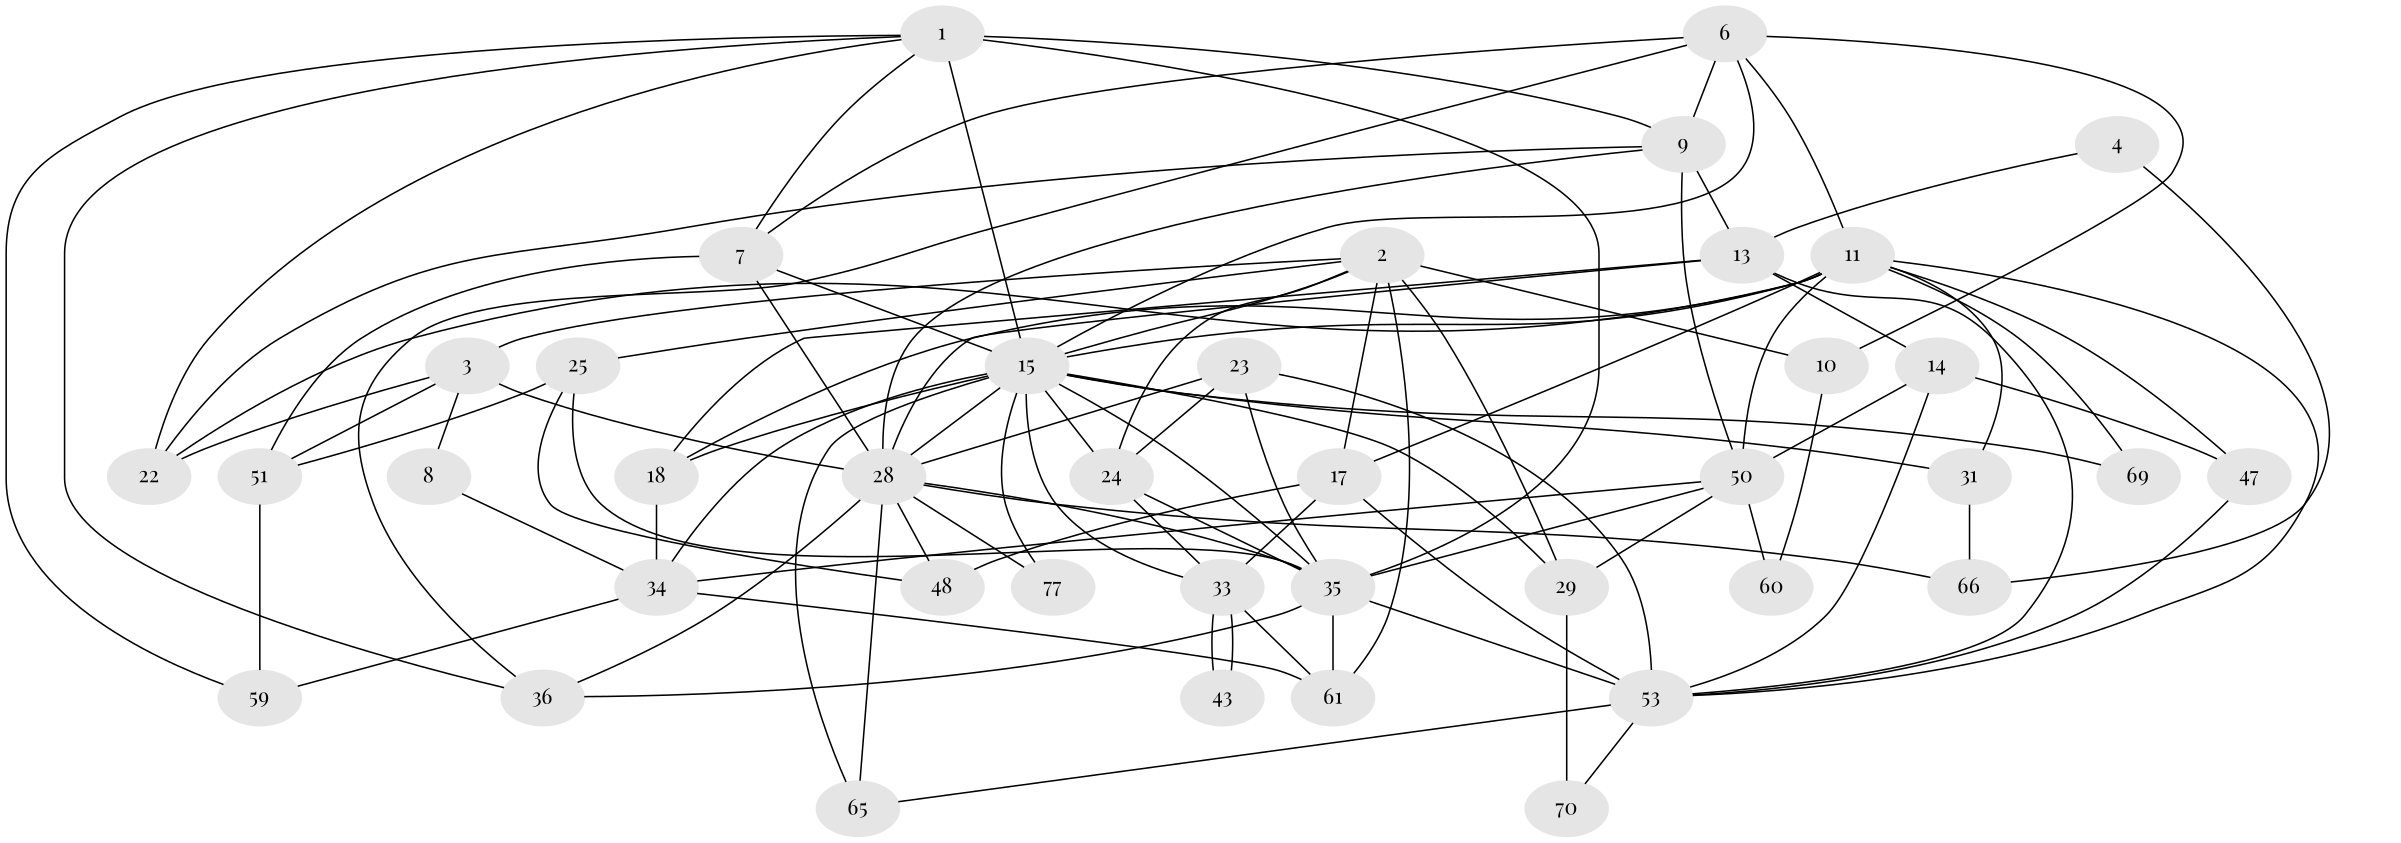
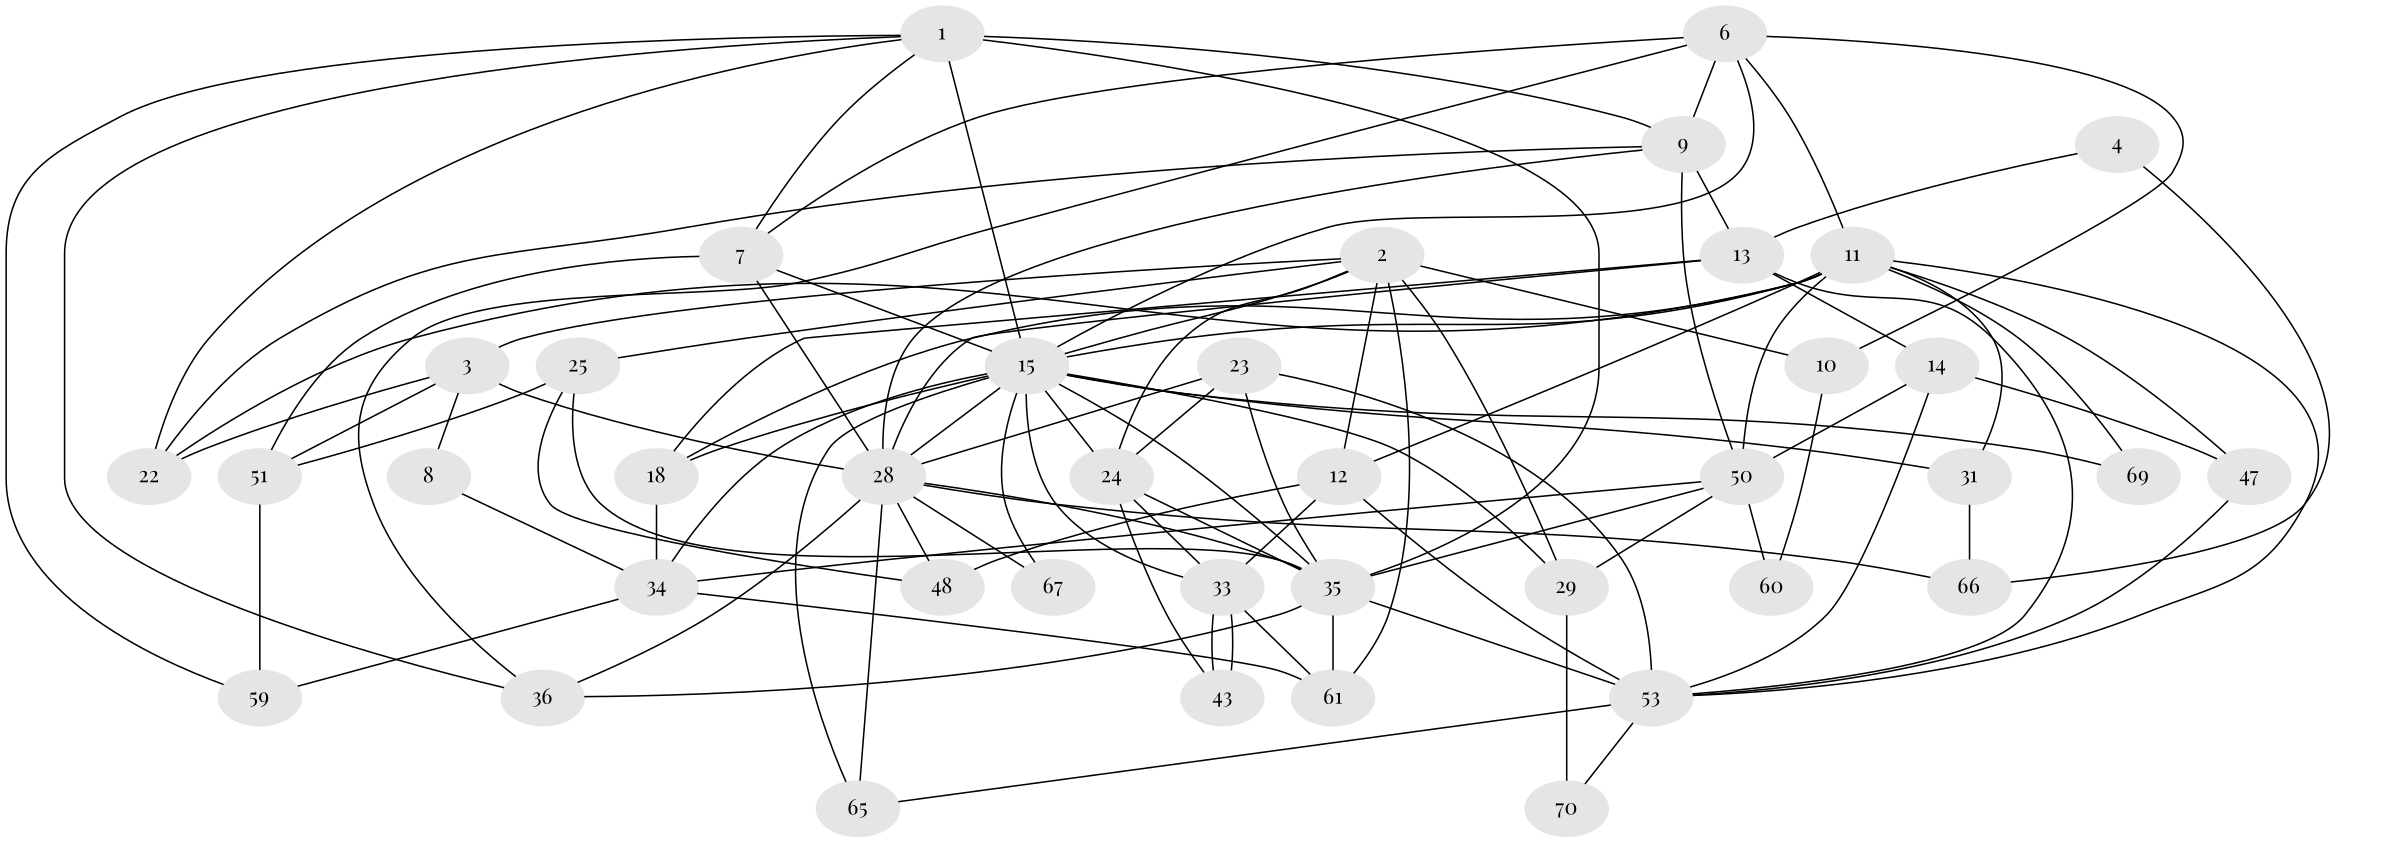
node "17": label "17" -> "12"
node "77": label "77" -> "67"
edge "24" -- "43": added
